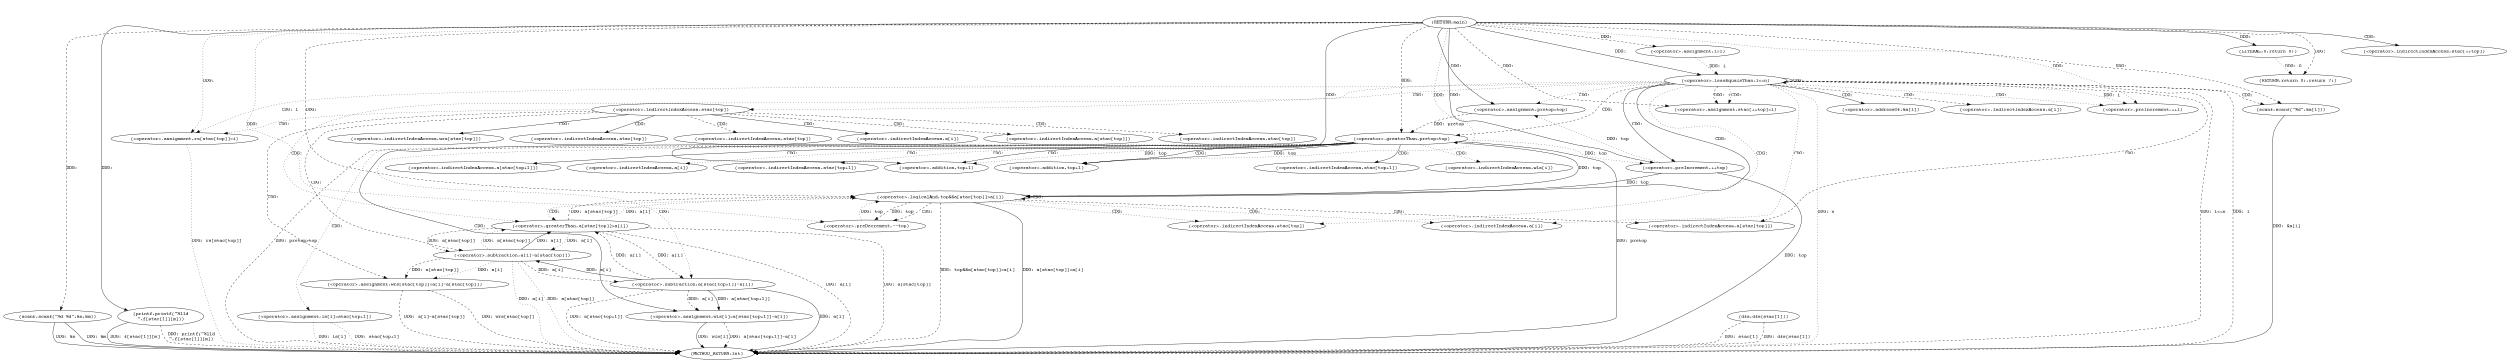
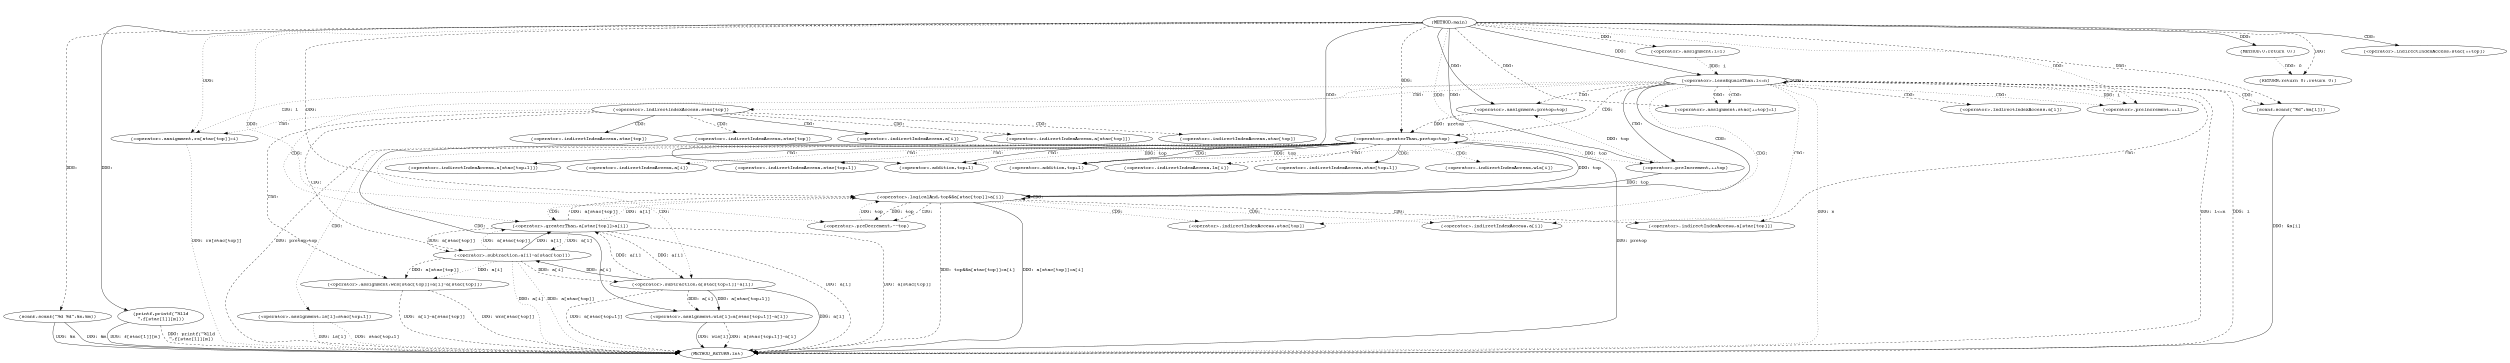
node "(RETURN,main)": label "(RETURN,main)" -> "(METHOD,main)"
node "(LITERAL,0,return 0;)": label "(LITERAL,0,return 0;)" -> "(METHOD,0,return 0;)"
node "(RETURN,return 0;,return 7;)": label "(RETURN,return 0;,return 7;)" -> "(RETURN,return 0;,return 0;)"
edge "(<operator>.lessEqualsThan,i<=n)" -> "(<operator>.assignment,pretop=top)": style dotted -> dashed
node "(<operator>.addressOf,&a[i])": removed
node "(<operator>.indirectIndexAccess,wrs[stac[top]])": removed
node "(<operator>.indirectIndexAccess,ls[i])": added
node "(dfs,dfs(stac[1]))": removed
edge "(<operator>.preIncrement,++top)" -> "(METHOD_RETURN,int)": removed, label "DDG: top"
